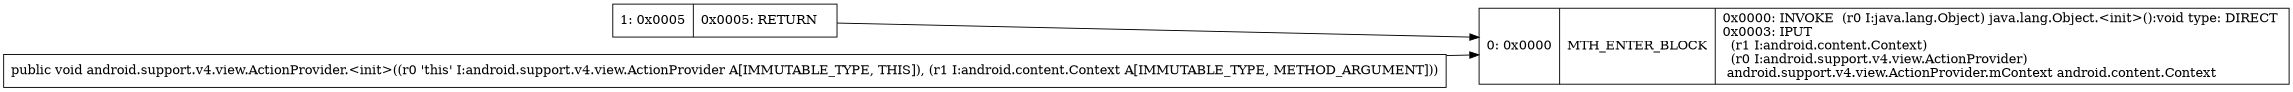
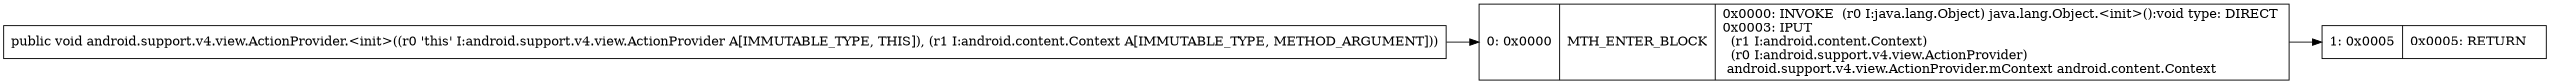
edge "1: 0x0005" -> "0: 0x0000": reversed
